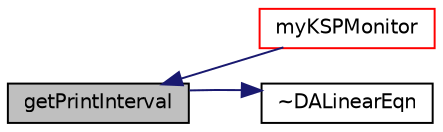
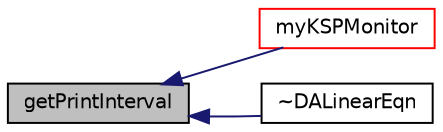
edge "getPrintInterval" -> "~DALinearEqn": reversed
